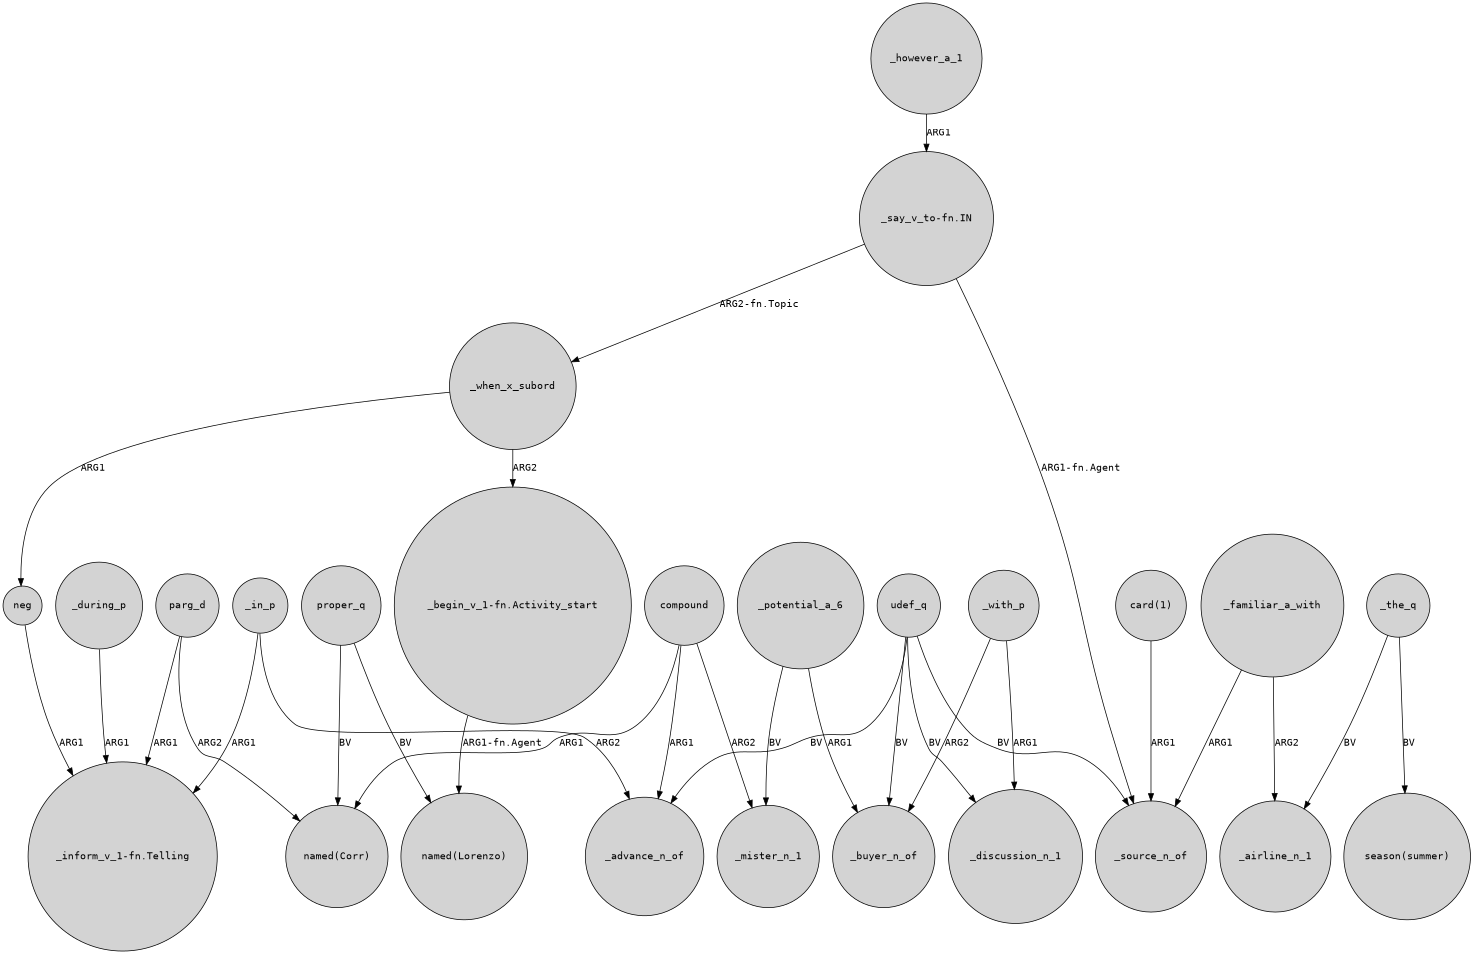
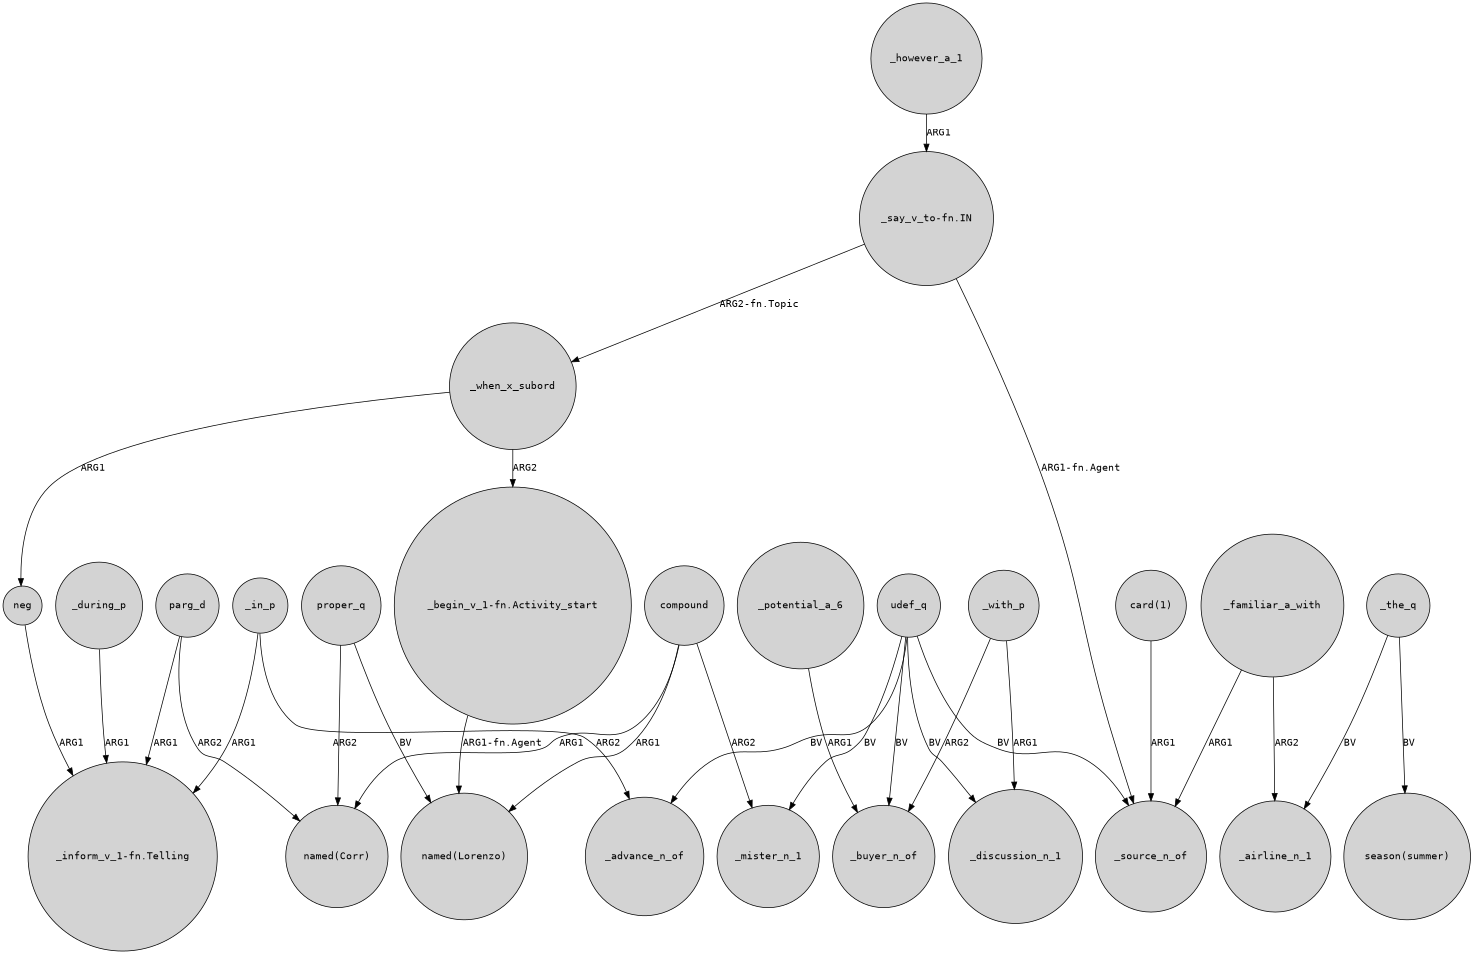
edge "compound" -> "_advance_n_of": now "compound" -> "named(Lorenzo)"
edge "_potential_a_6" -> "_mister_n_1": now "udef_q" -> "_mister_n_1"
edge "proper_q" -> "named(Corr)": label "BV" -> "ARG2"
